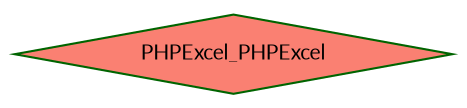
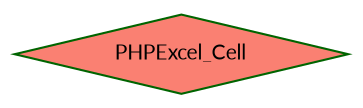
node "PHPExcel_PHPExcel": label "PHPExcel_PHPExcel" -> "PHPExcel_Cell"
